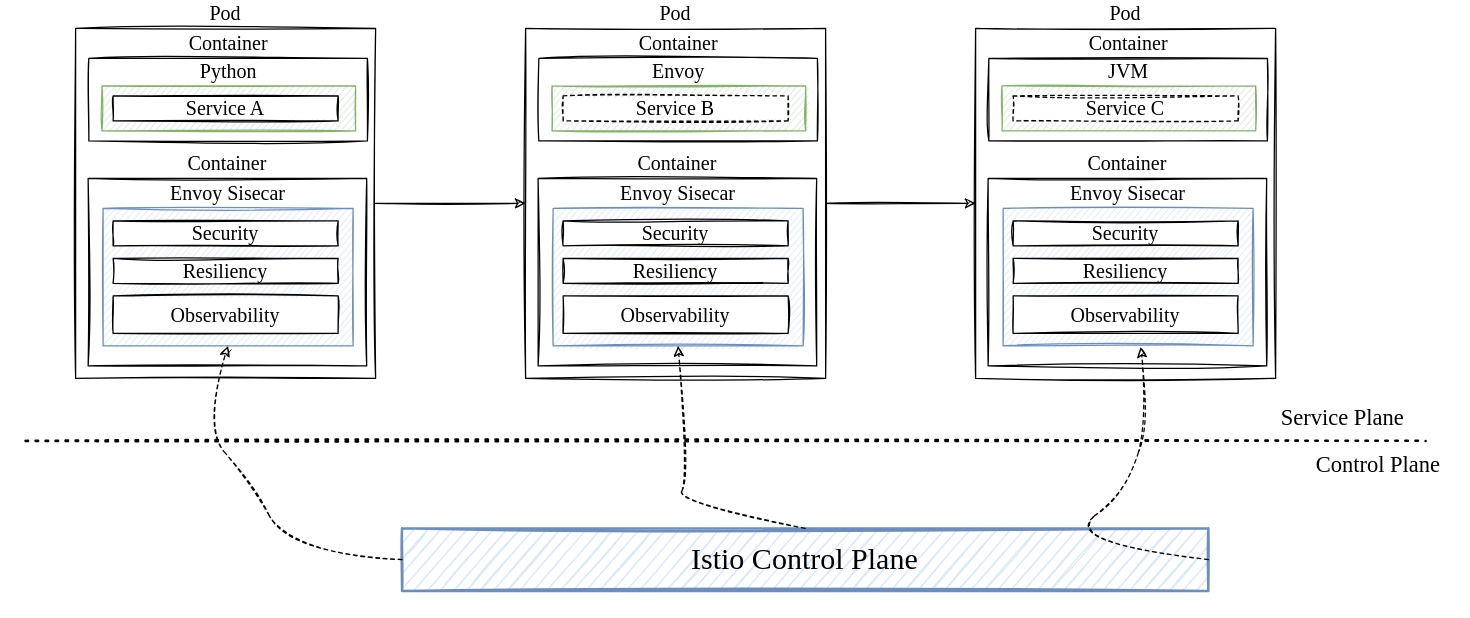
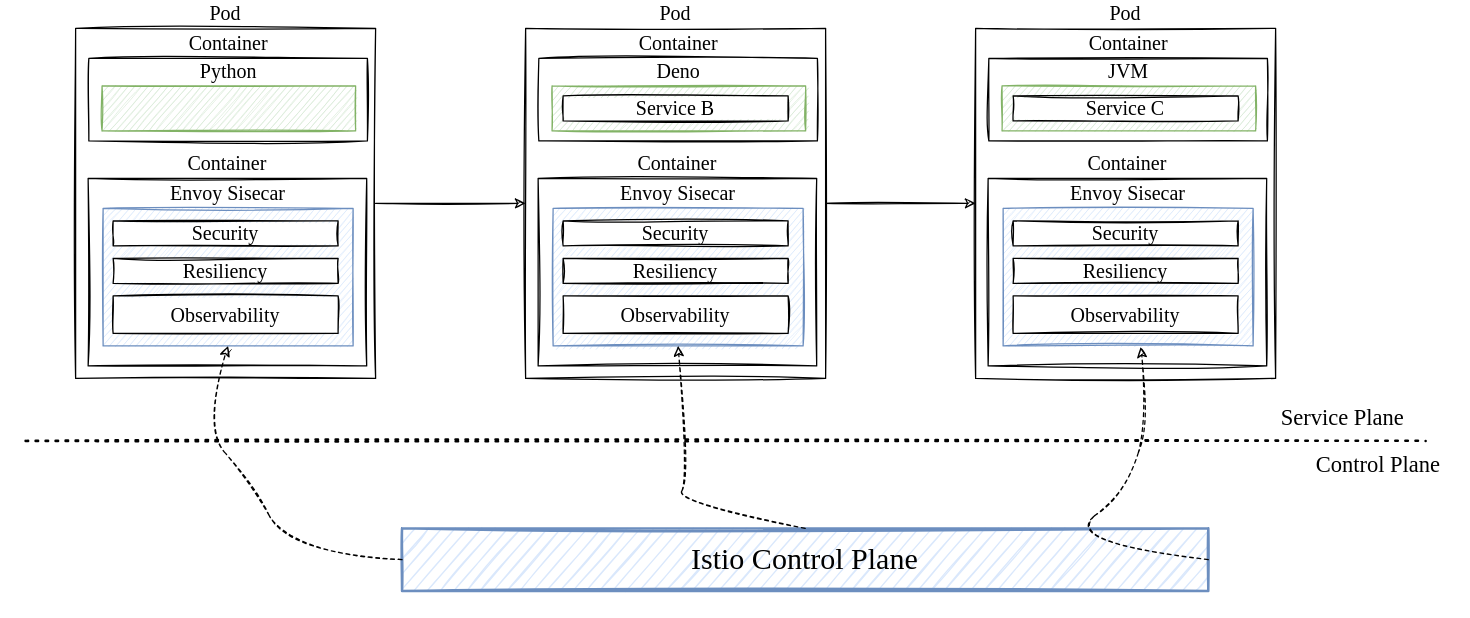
node "Envoy": label "Envoy" -> "Deno"
node "Service A": removed
node "Service B": style dashed -> solid
node "Service C": style dashed -> solid
